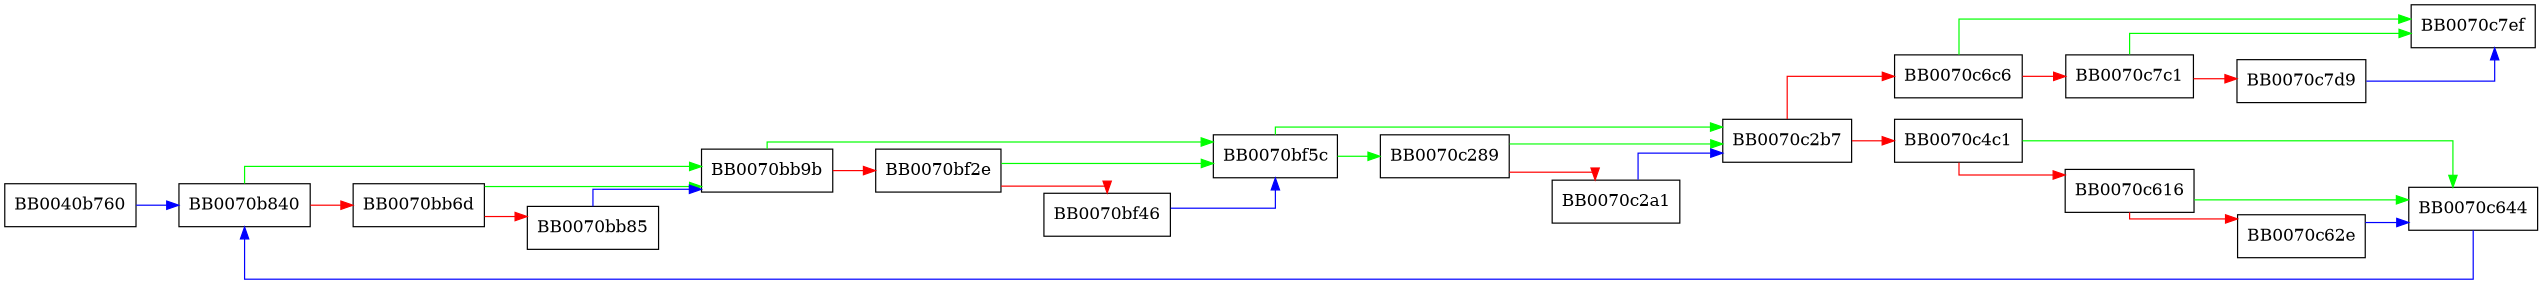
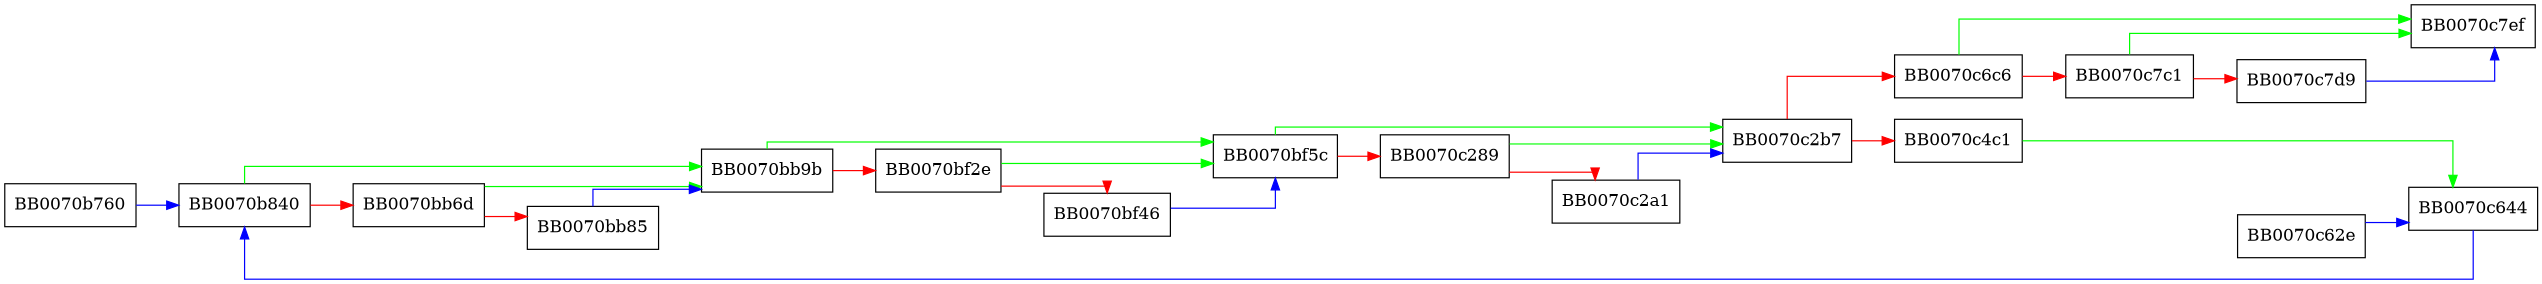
edge "BB0070bf5c" -> "BB0070c289": color green -> red
node "BB0070c616": removed
node "BB0040b760": label "BB0040b760" -> "BB0070b760"
